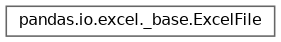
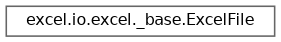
node "pandas.io.excel._base.ExcelFile": label "pandas.io.excel._base.ExcelFile" -> "excel.io.excel._base.ExcelFile"
